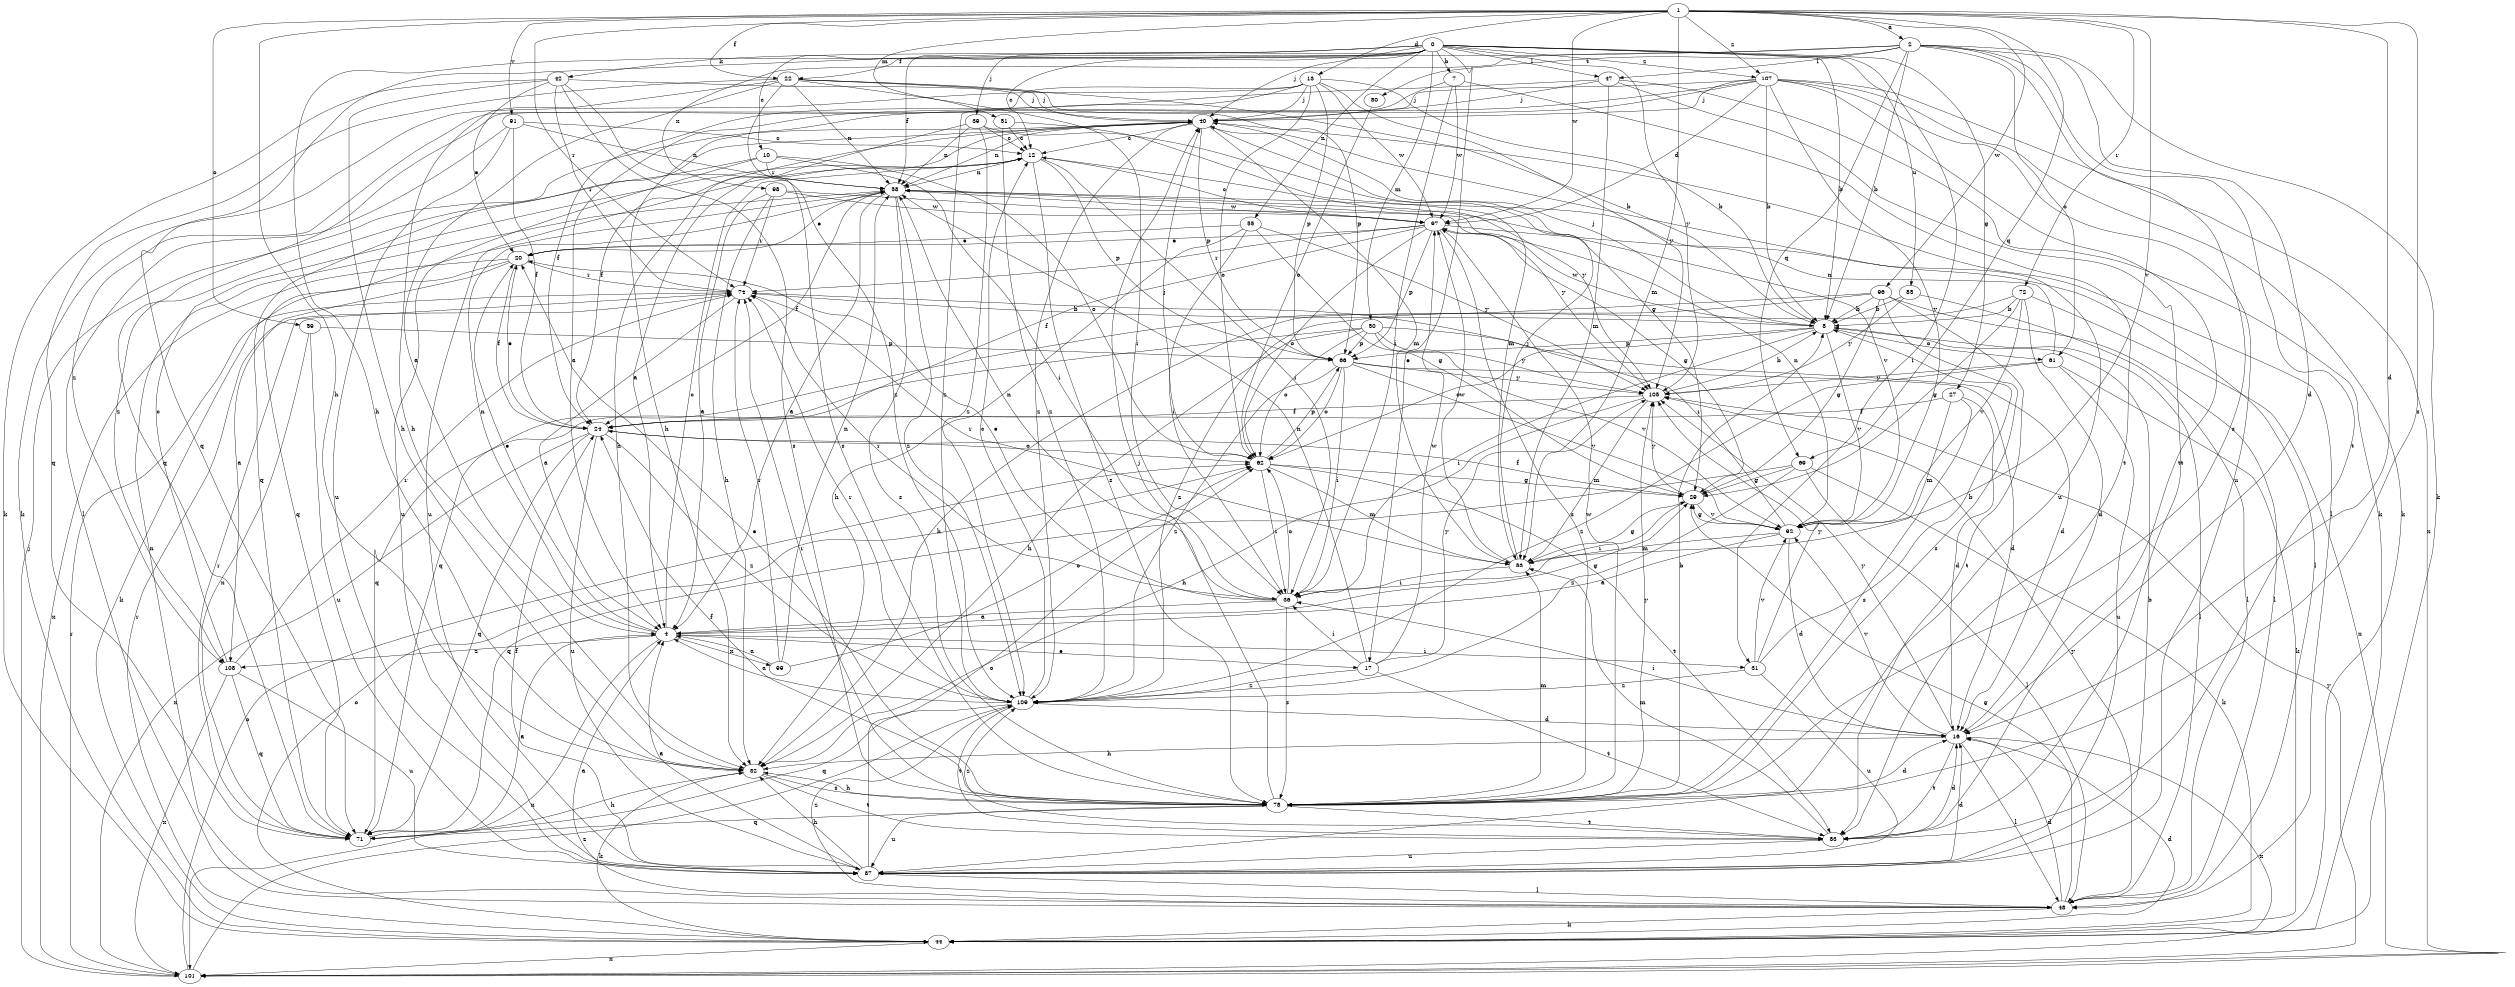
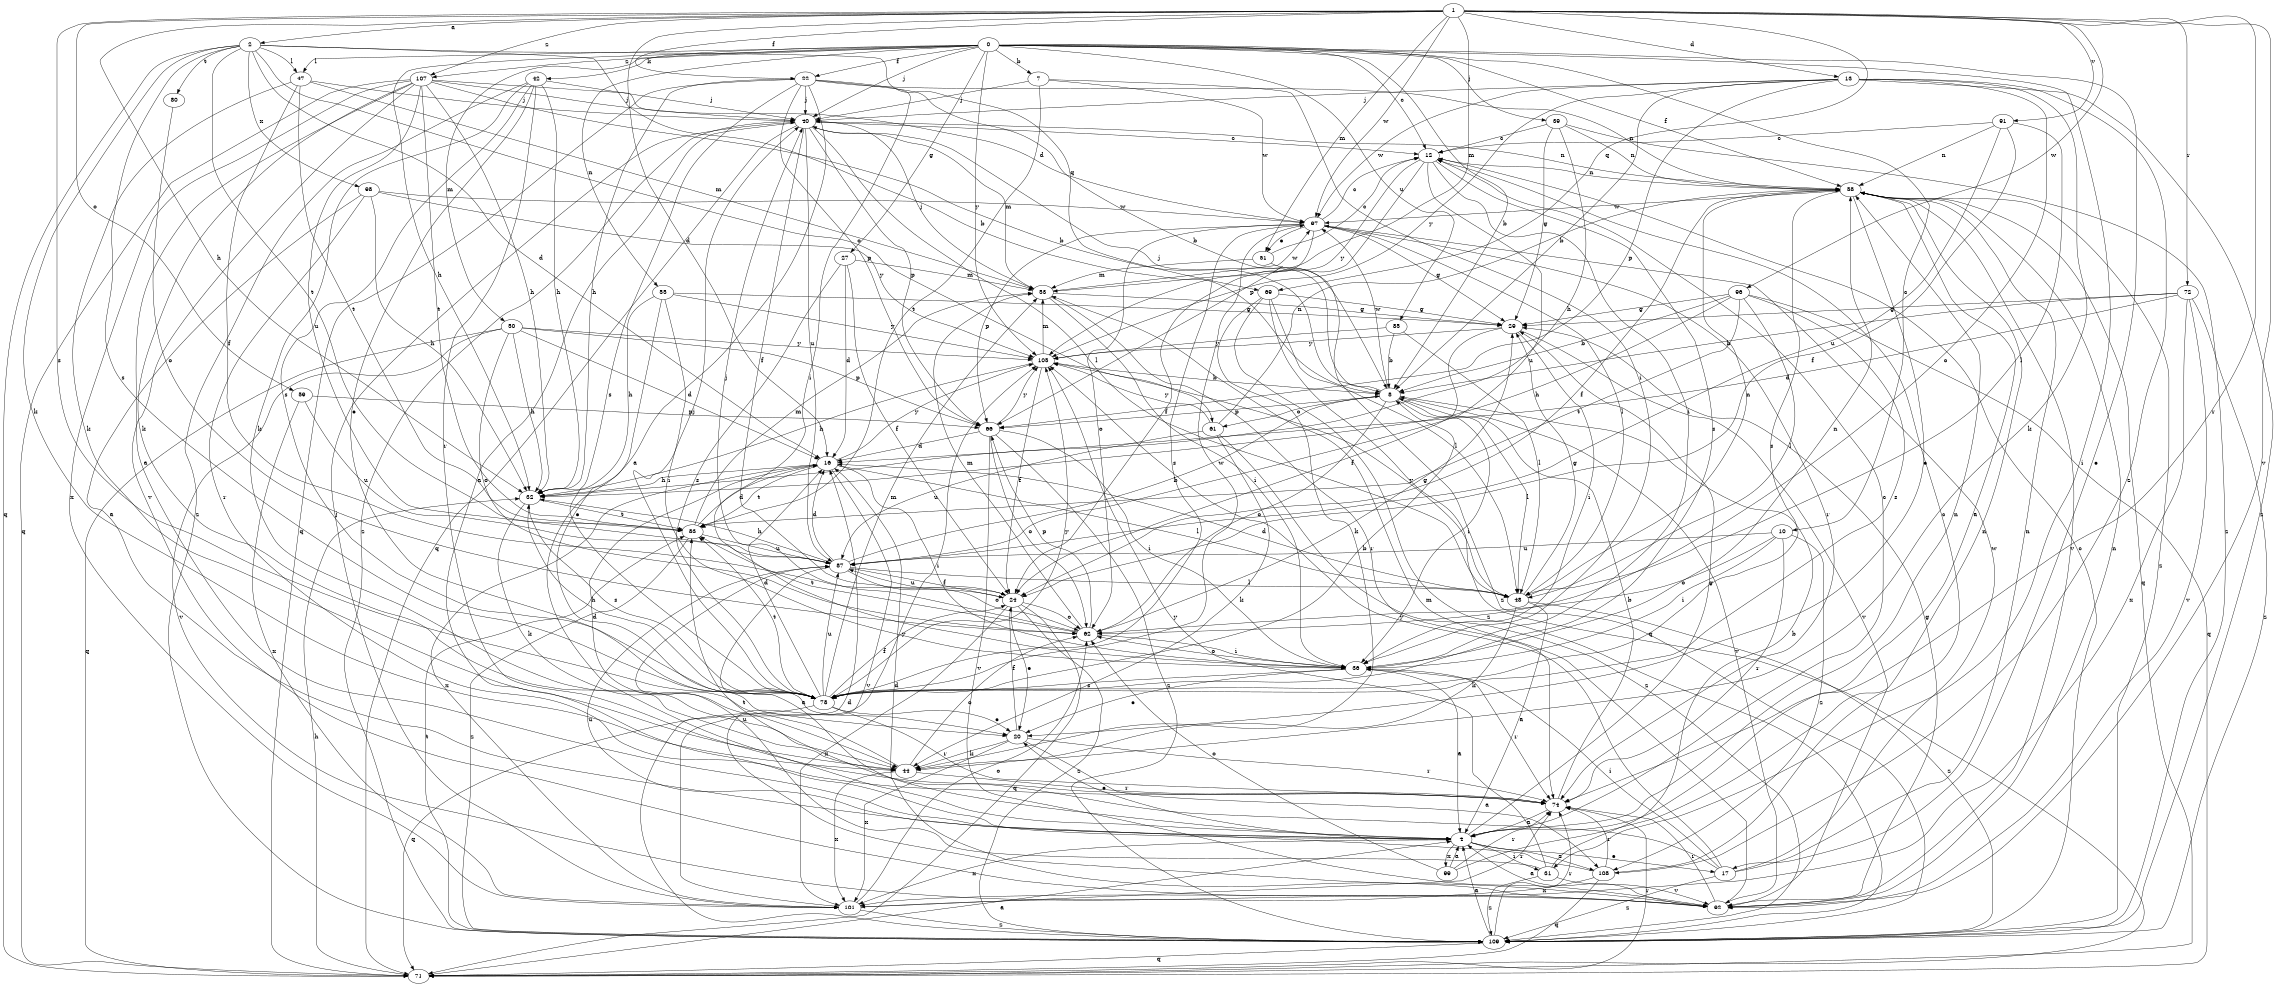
edge "10" -> "58": now "10" -> "74"
edge "97" -> "20": now "97" -> "51"
edge "59" -> "71": now "59" -> "101"
